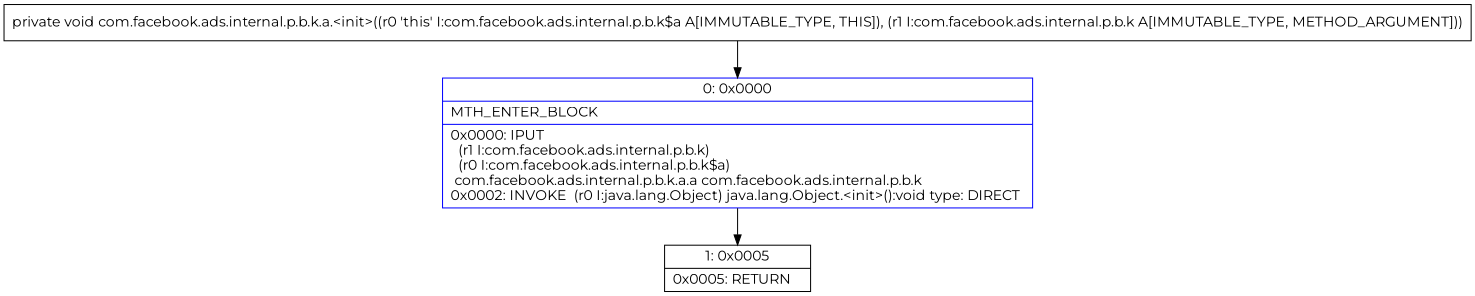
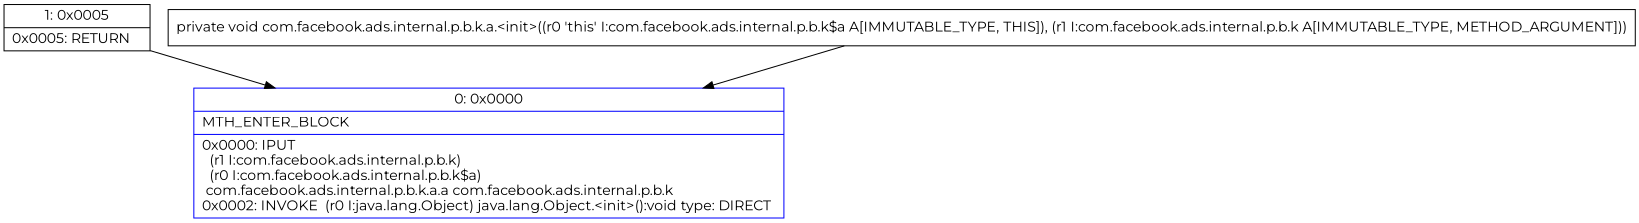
edge "0: 0x0000" -> "1: 0x0005": reversed
